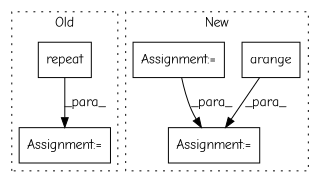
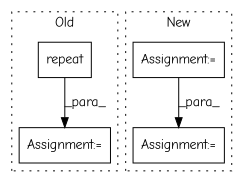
node "arange": removed
